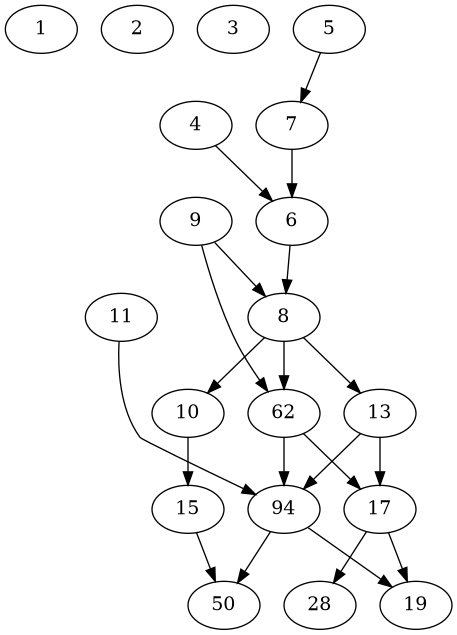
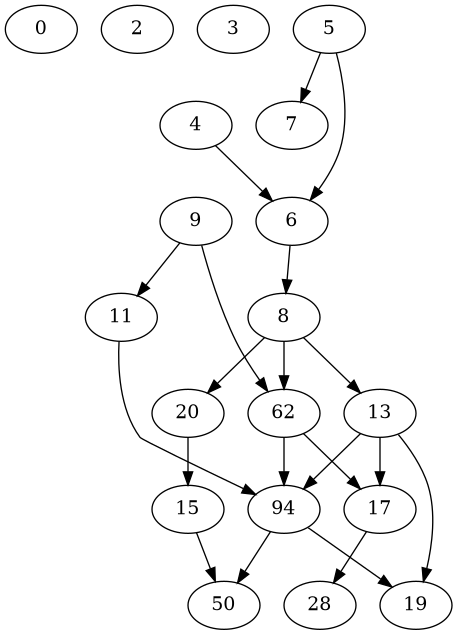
node "1": label "1" -> "0"
edge "7" -> "6": now "5" -> "6"
edge "9" -> "8": now "9" -> "11"
node "10": label "10" -> "20"
edge "17" -> "19": now "13" -> "19"
